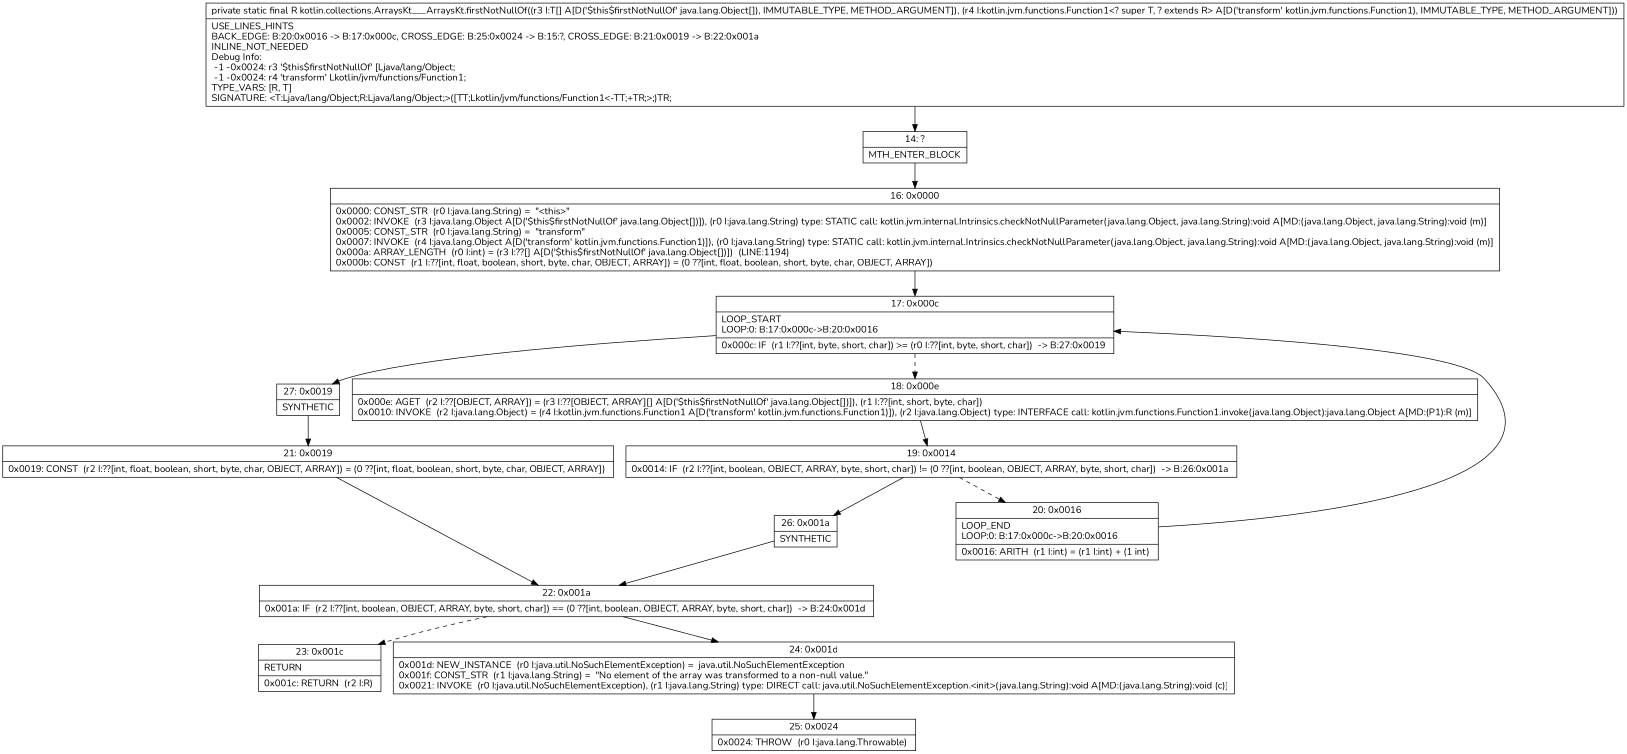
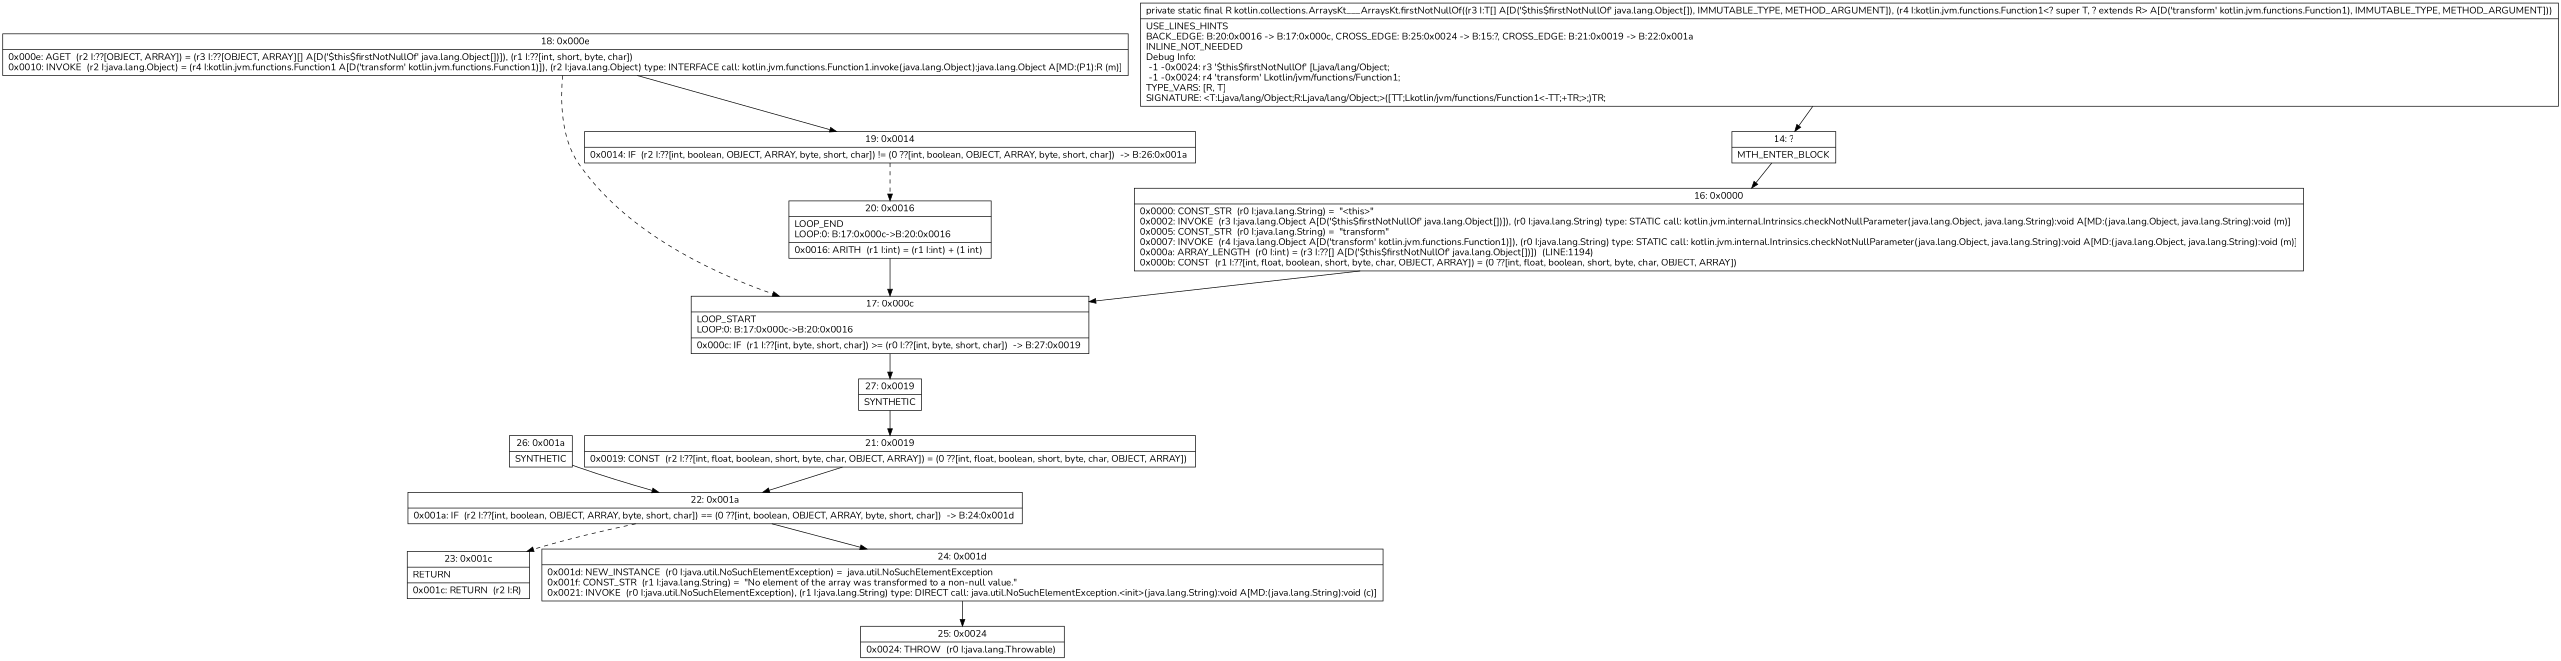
edge "17: 0x000c" -> "18: 0x000e": reversed
edge "19: 0x0014" -> "26: 0x001a": removed
